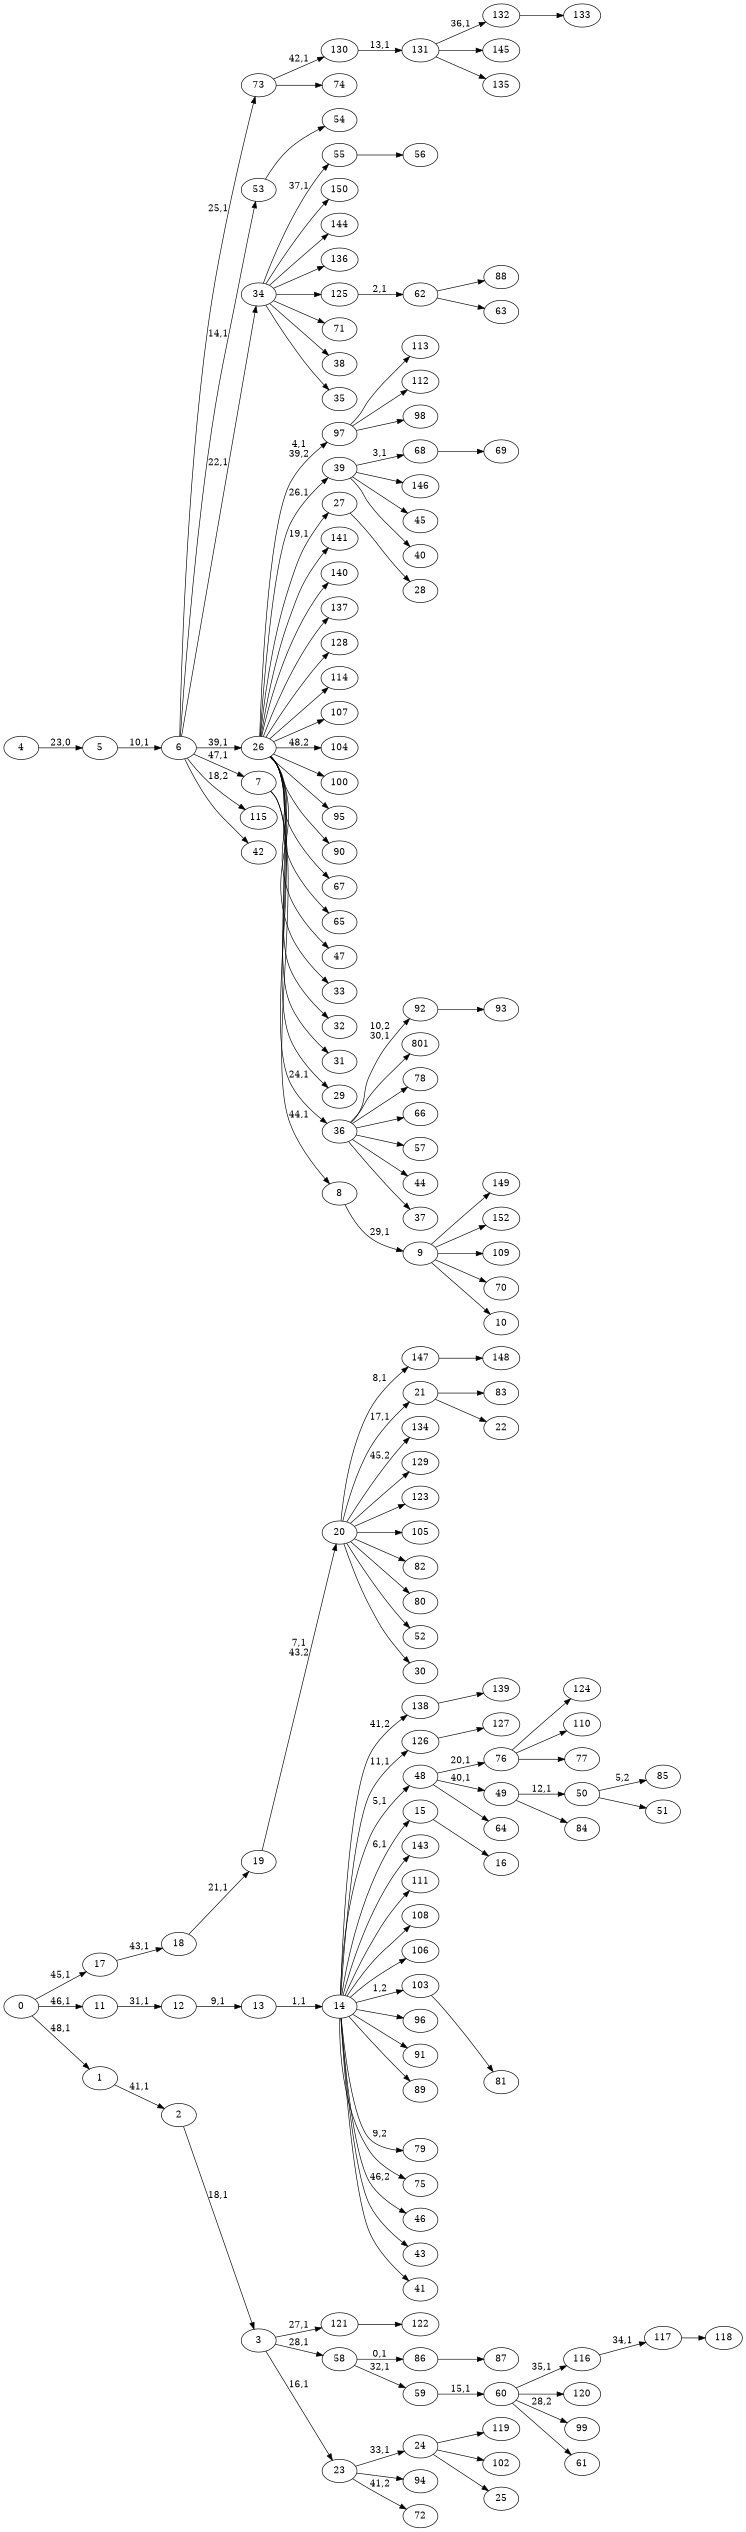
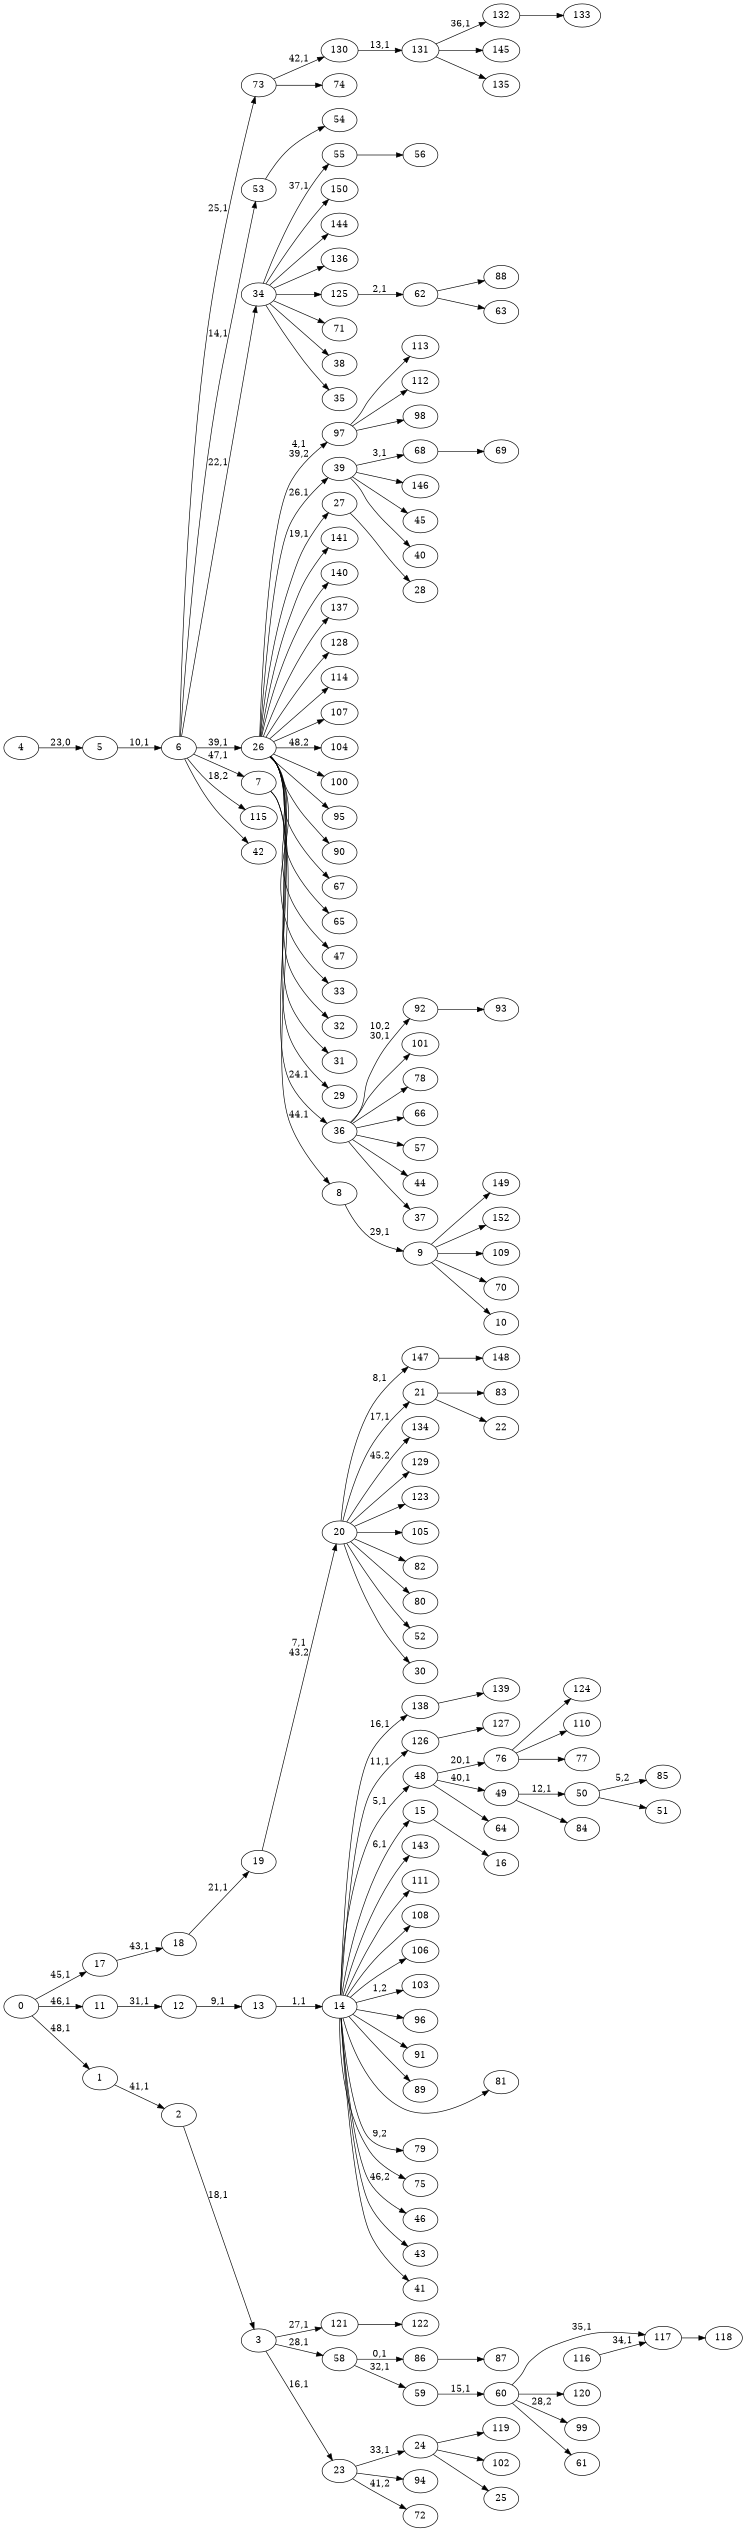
node "801": label "801" -> "101"
edge "14" -> "138": label "41,2" -> "16,1"
edge "103" -> "81": now "14" -> "81"
edge "60" -> "116": now "60" -> "117"
